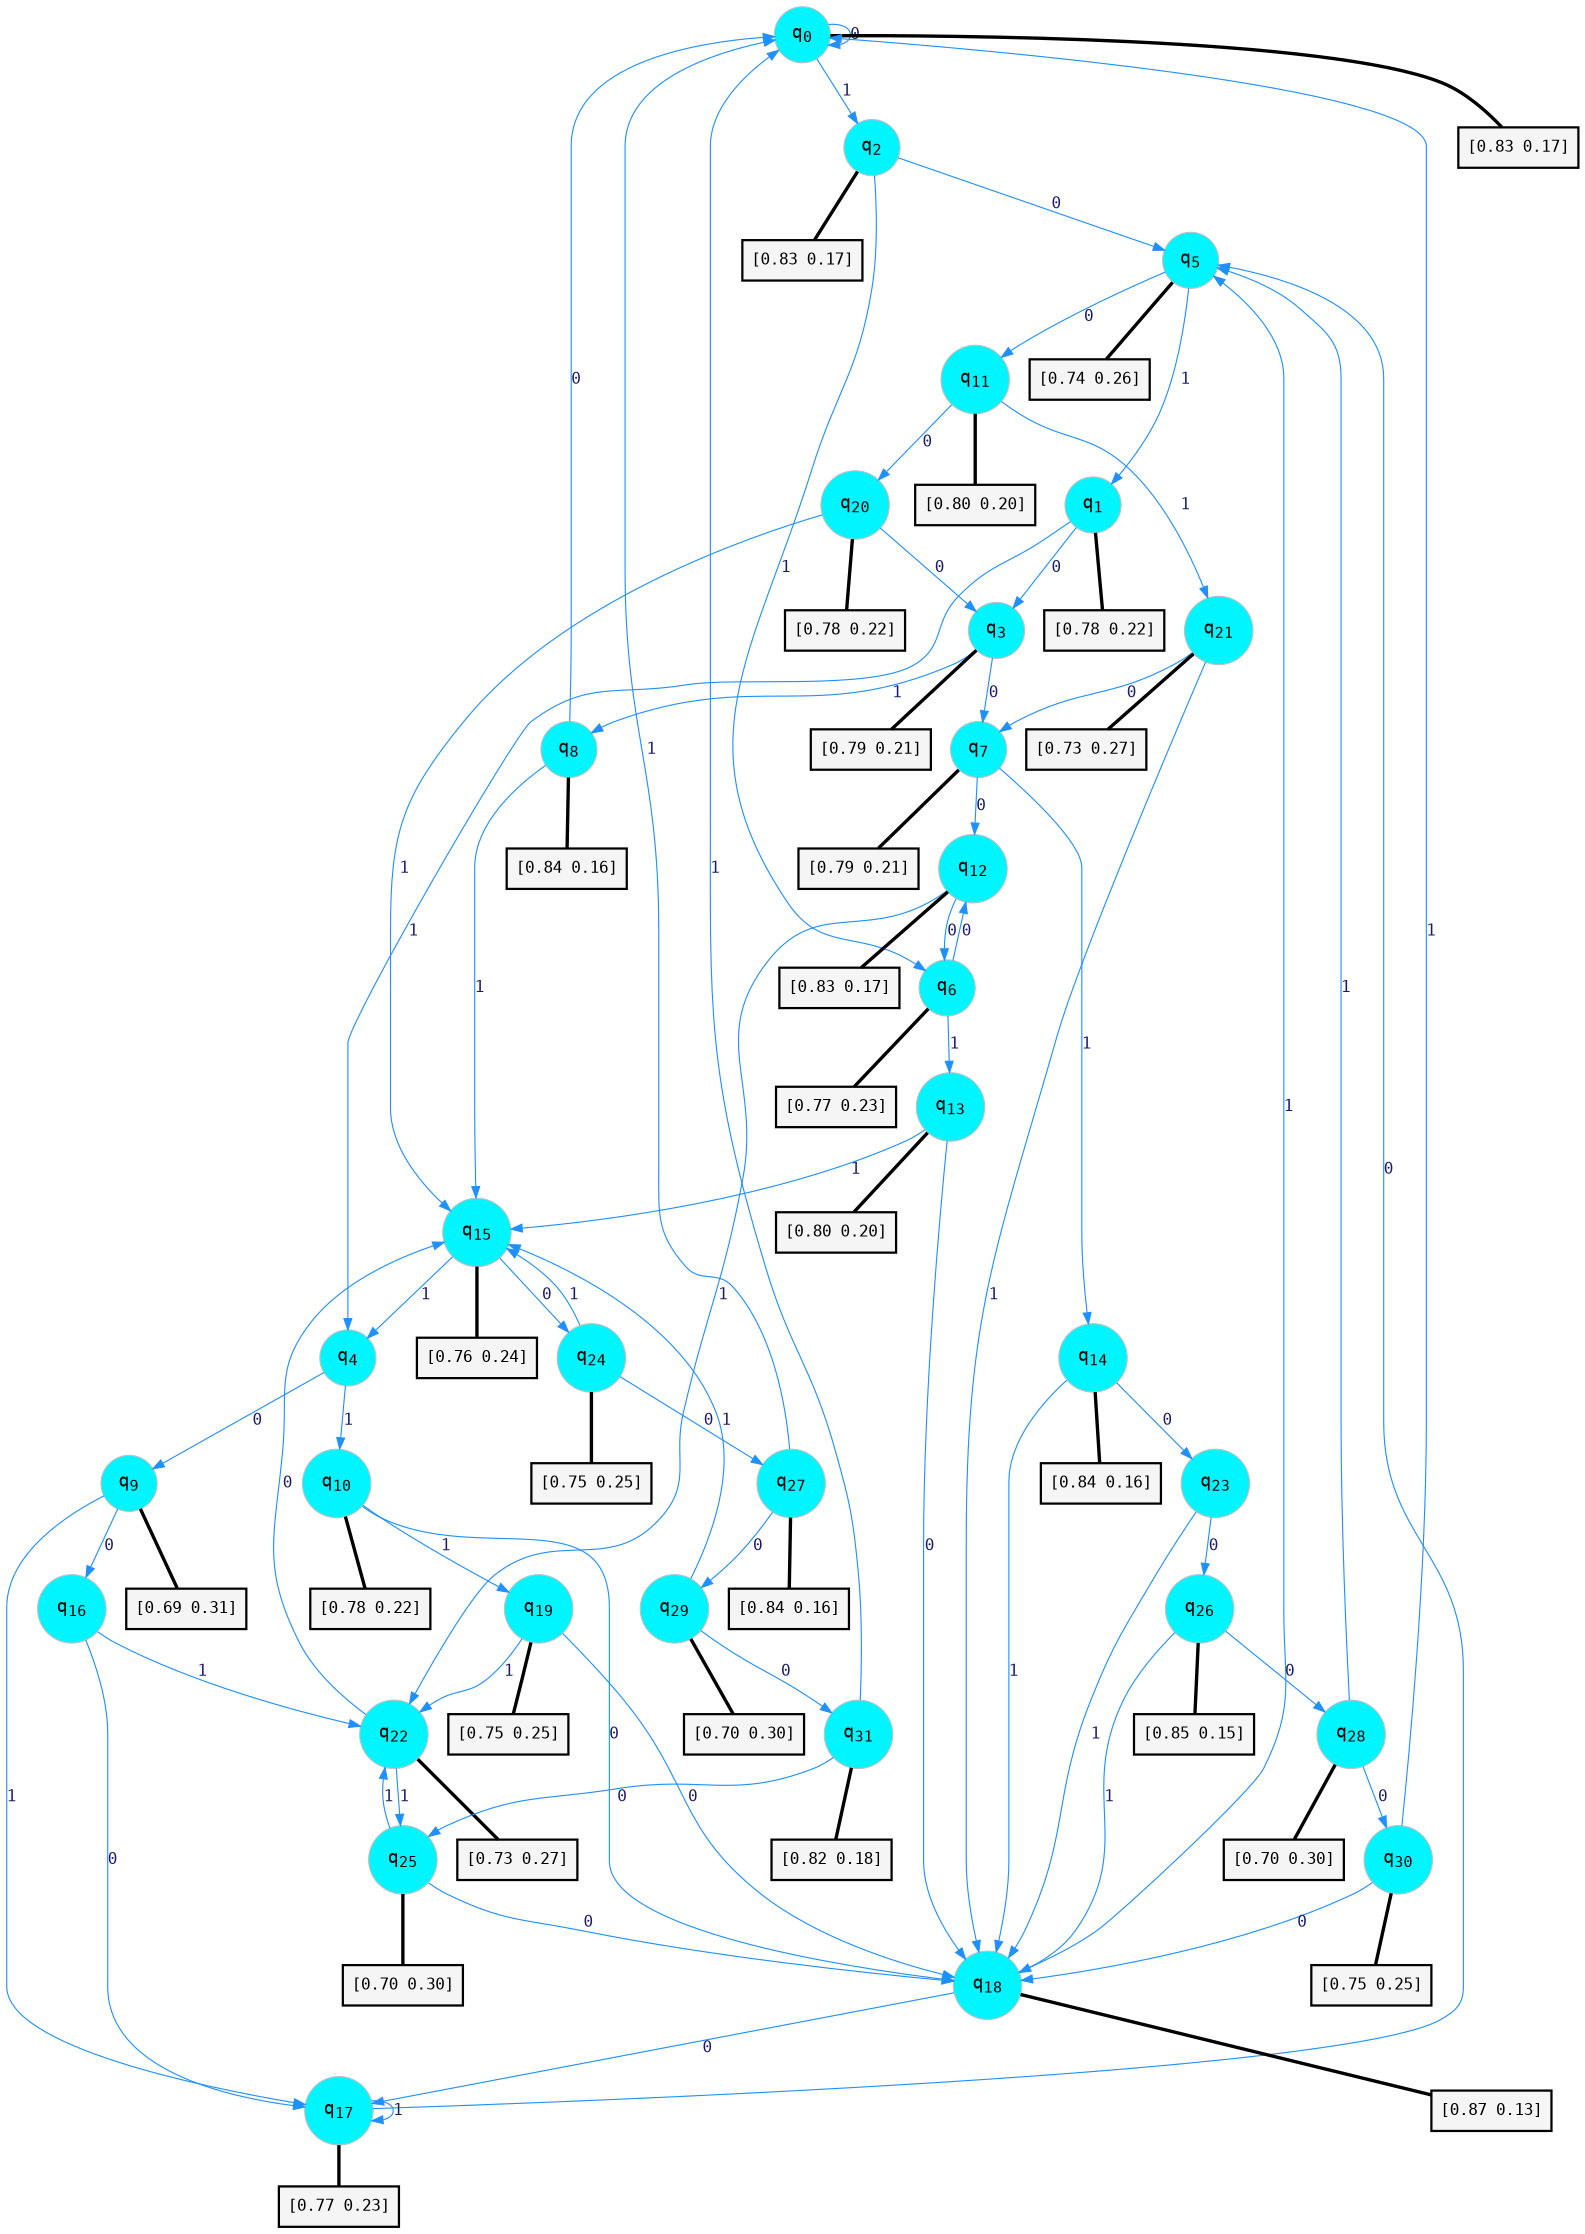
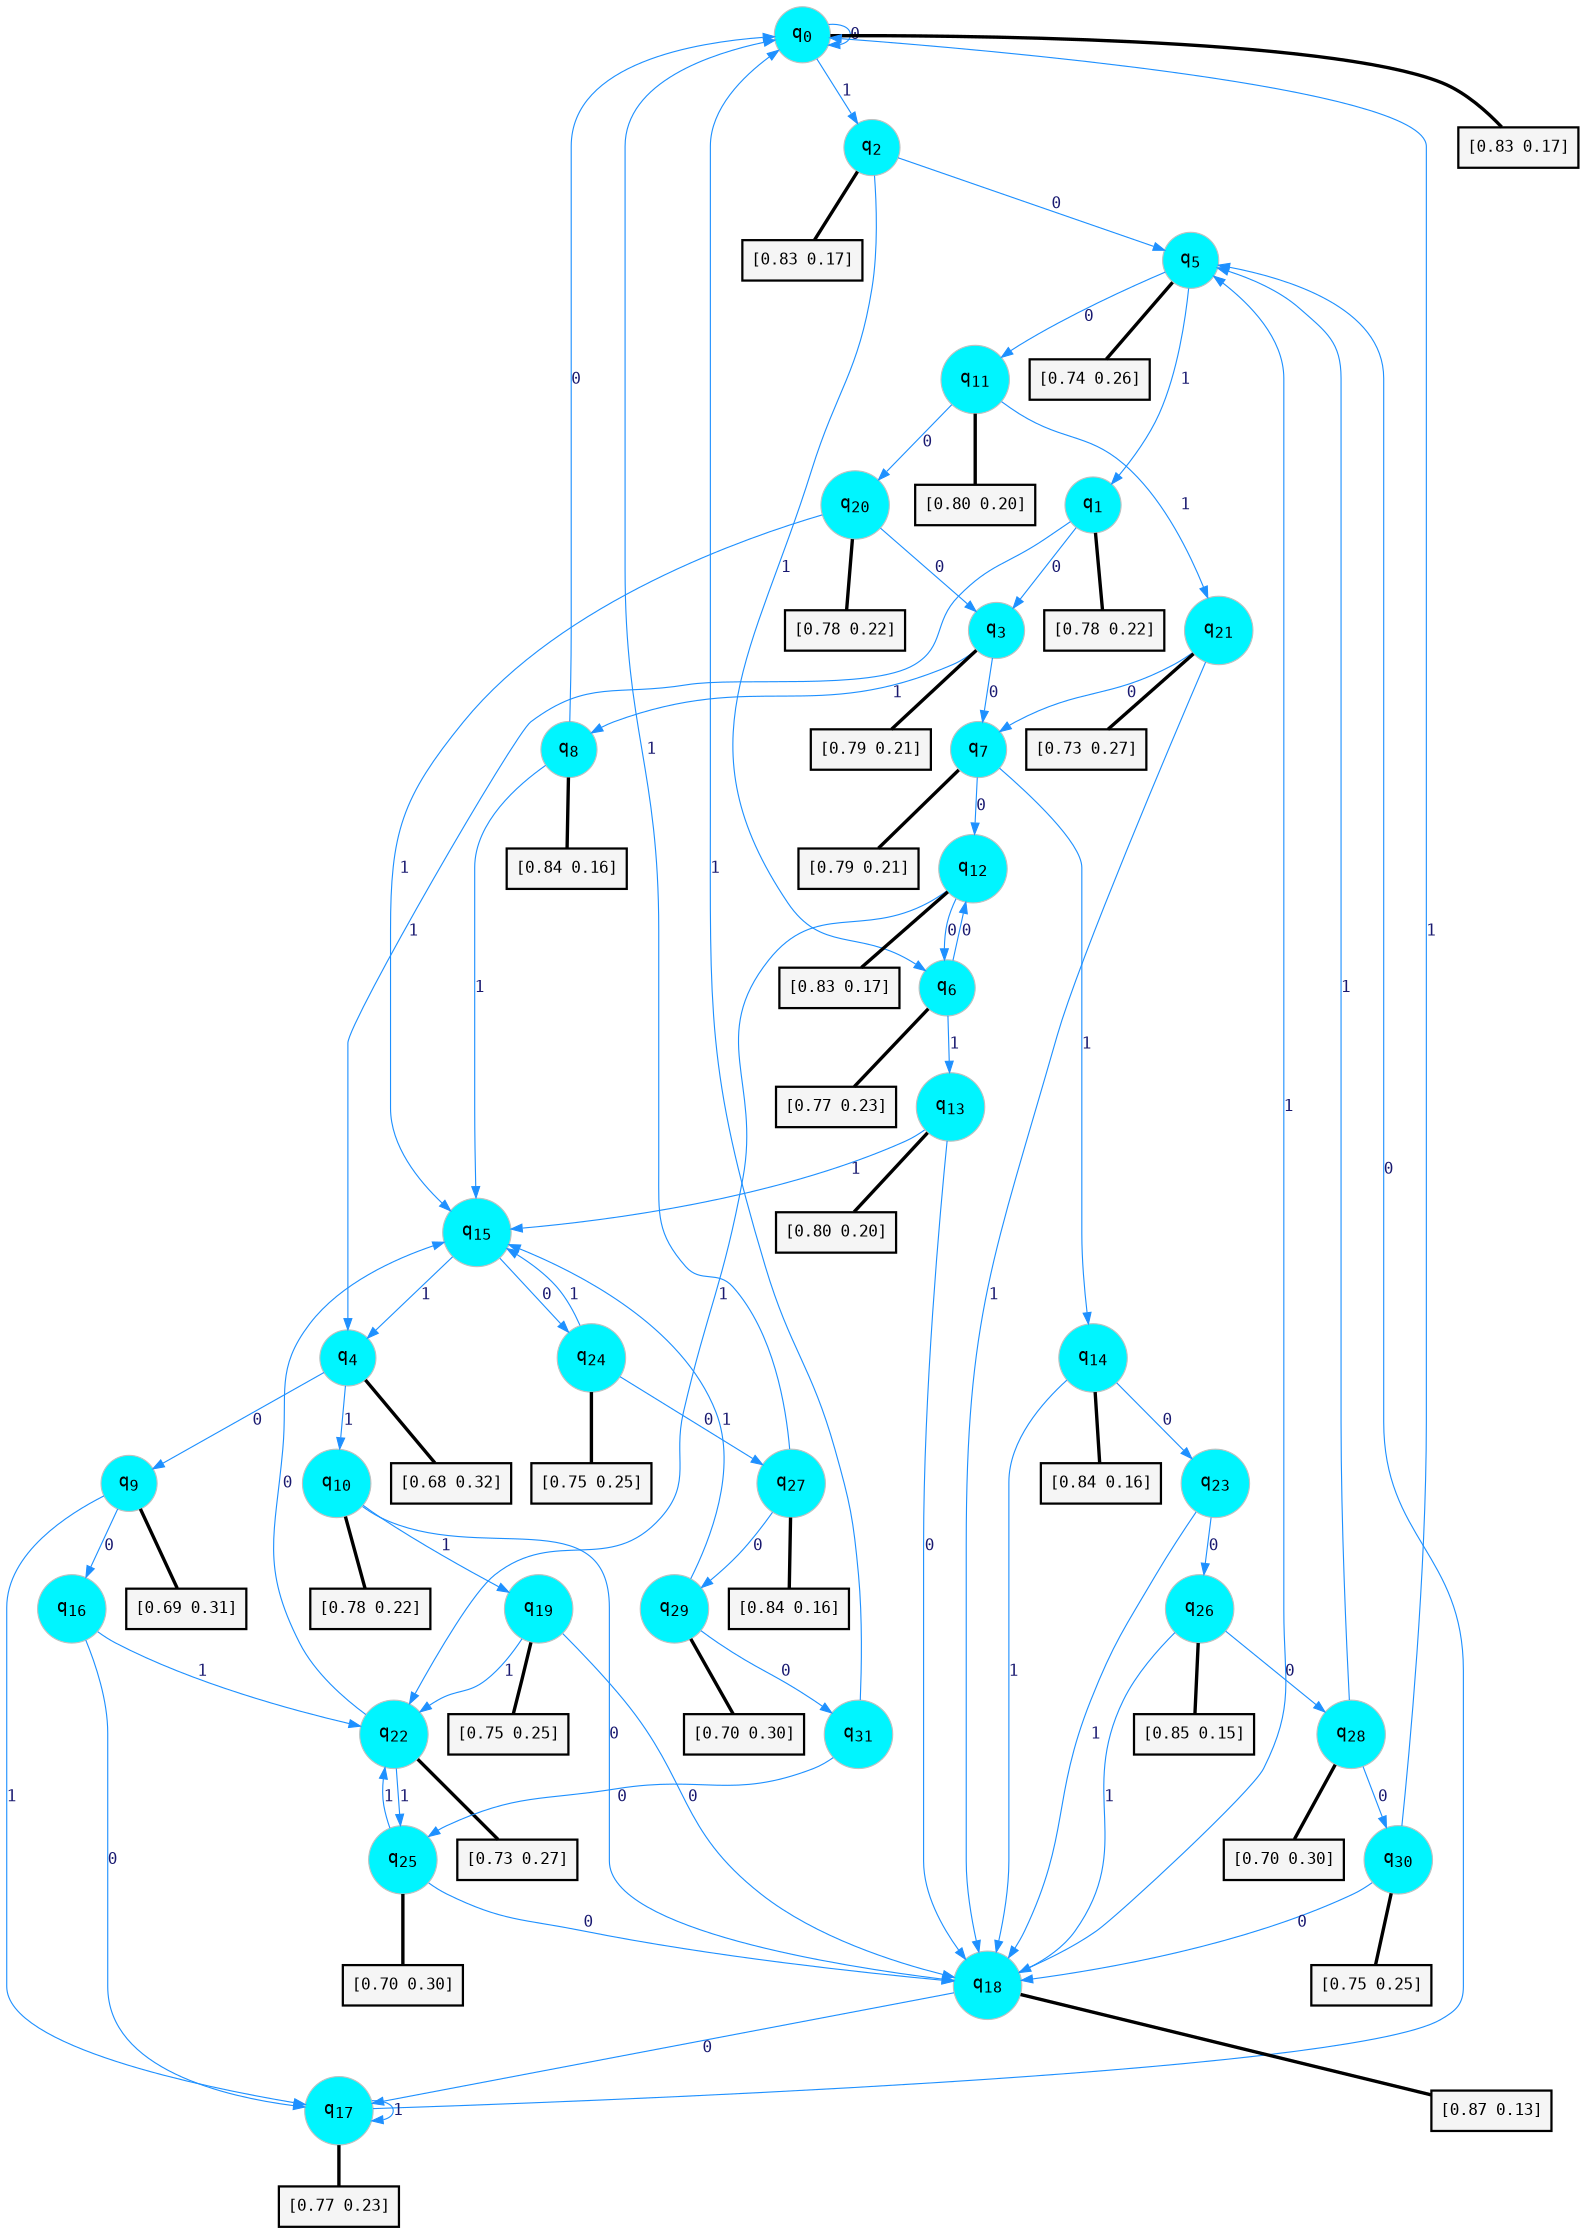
node "[0.76 0.24]": removed
node "[0.68 0.32]": added
node "[0.82 0.18]": removed
